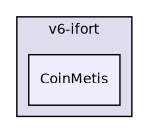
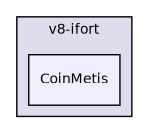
cluster "v6-ifort": label "v6-ifort" -> "v8-ifort"
